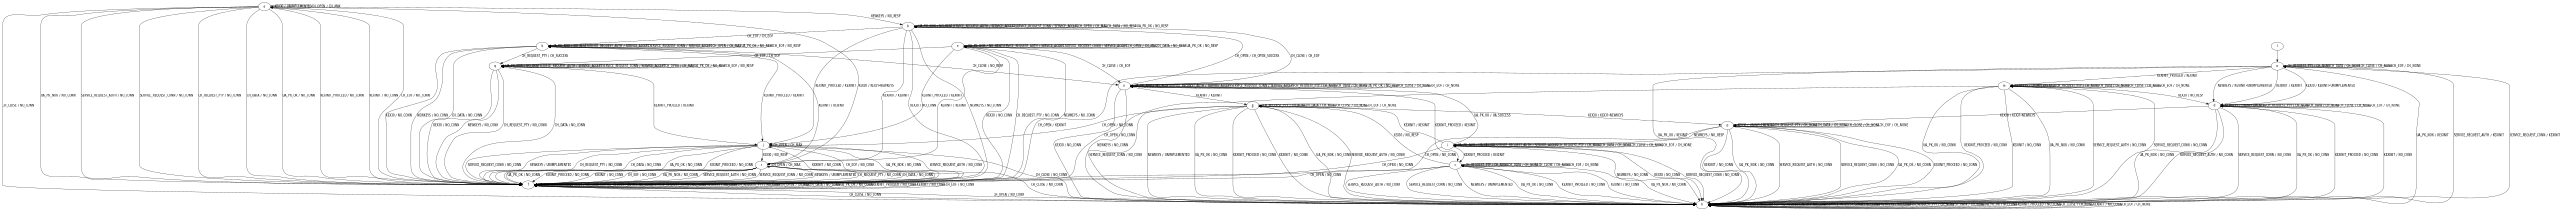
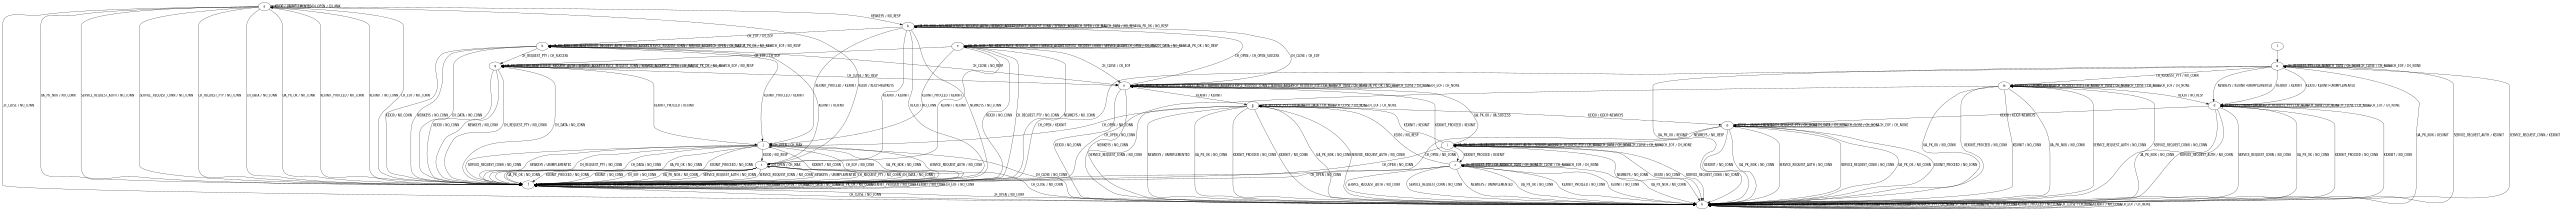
edge "q" -> "n": added, label "CH_CLOSE / NO_RESP"
edge "o" -> "m": label "KEXINIT_PROCEED / KEXINIT" -> "CH_REQUEST_PTY / NO_CONN"
